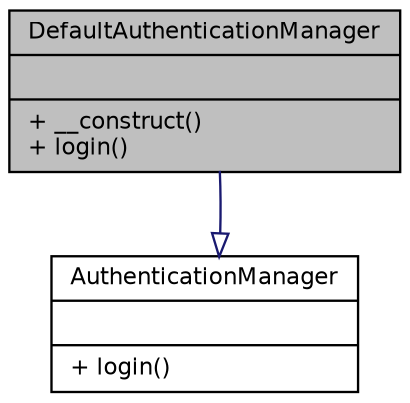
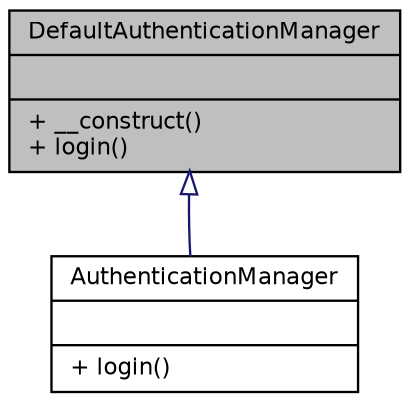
edge "DefaultAuthenticationManager" -> "AuthenticationManager": reversed
